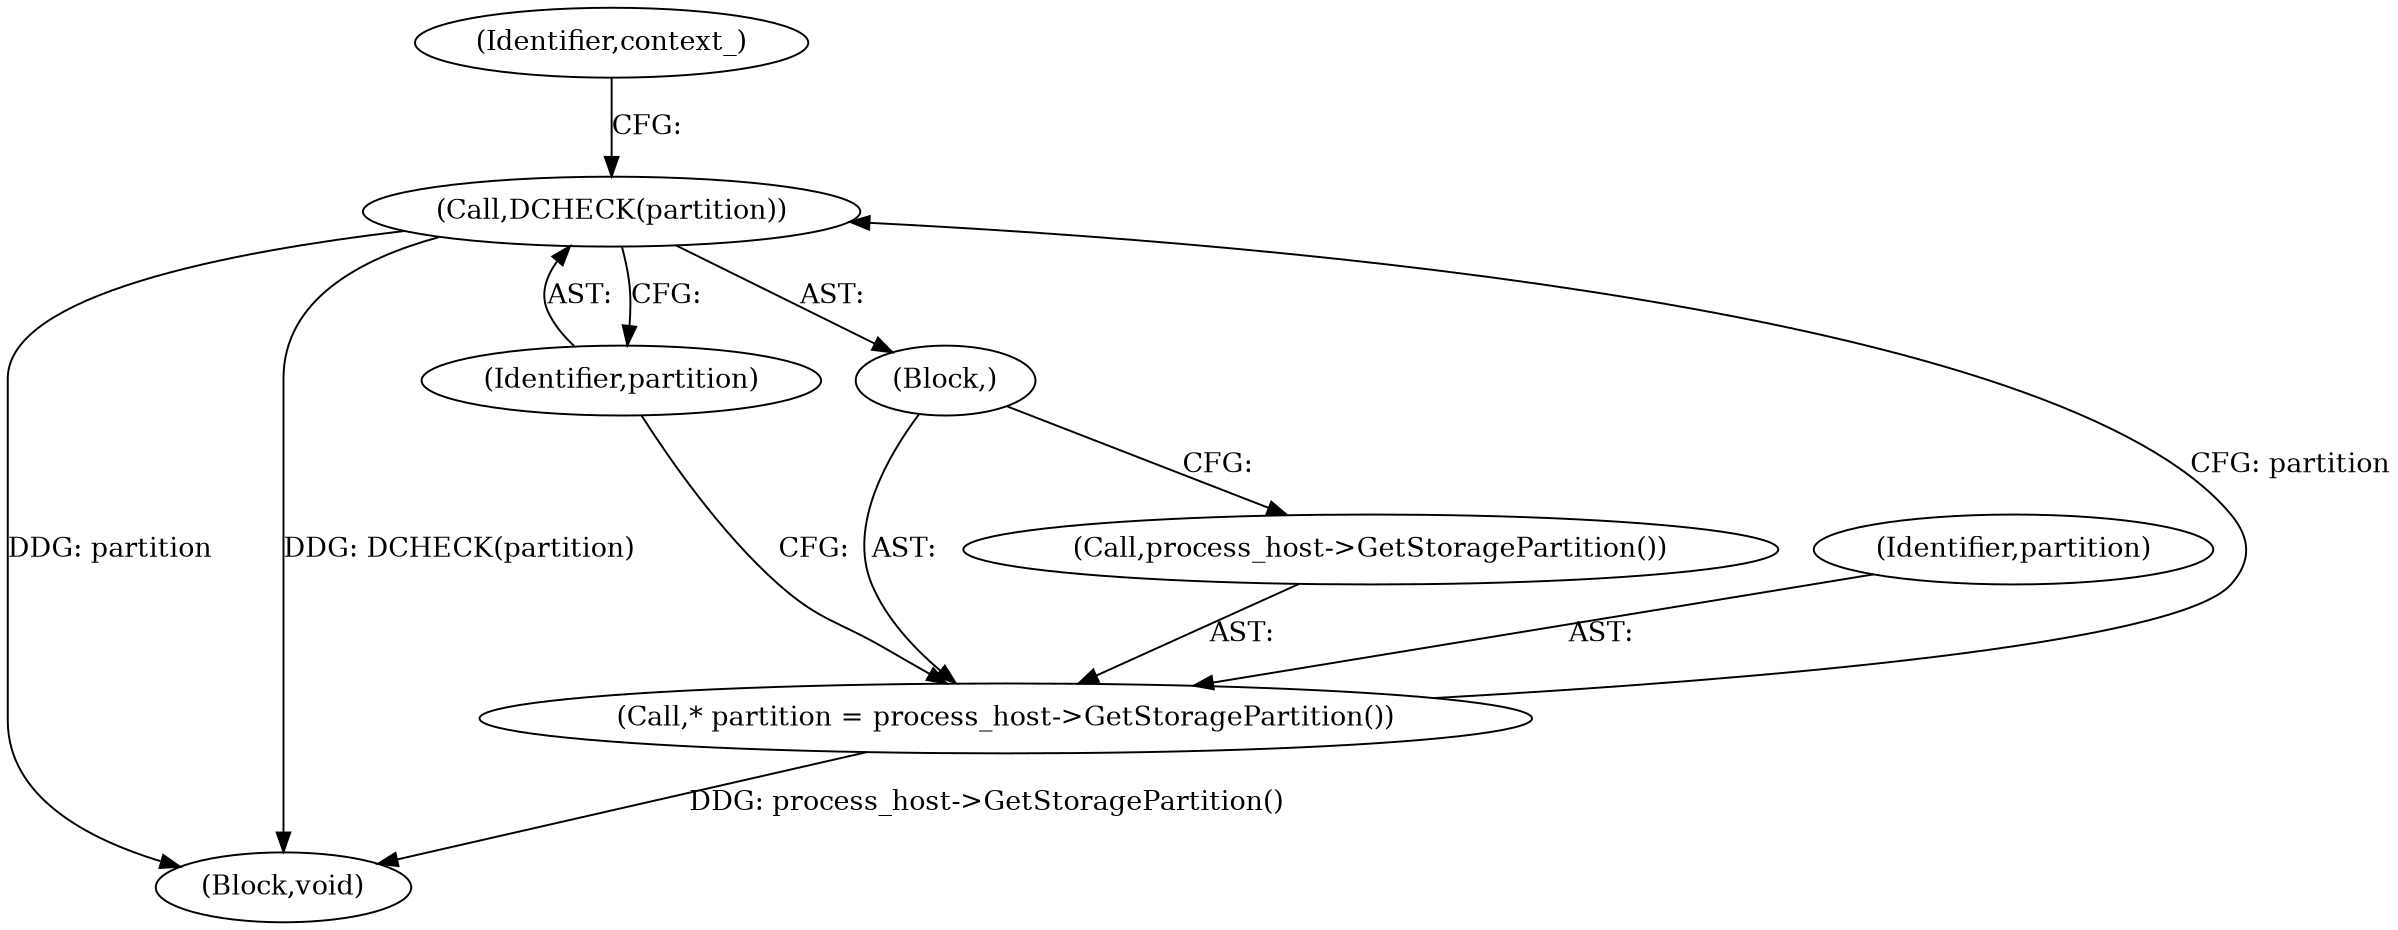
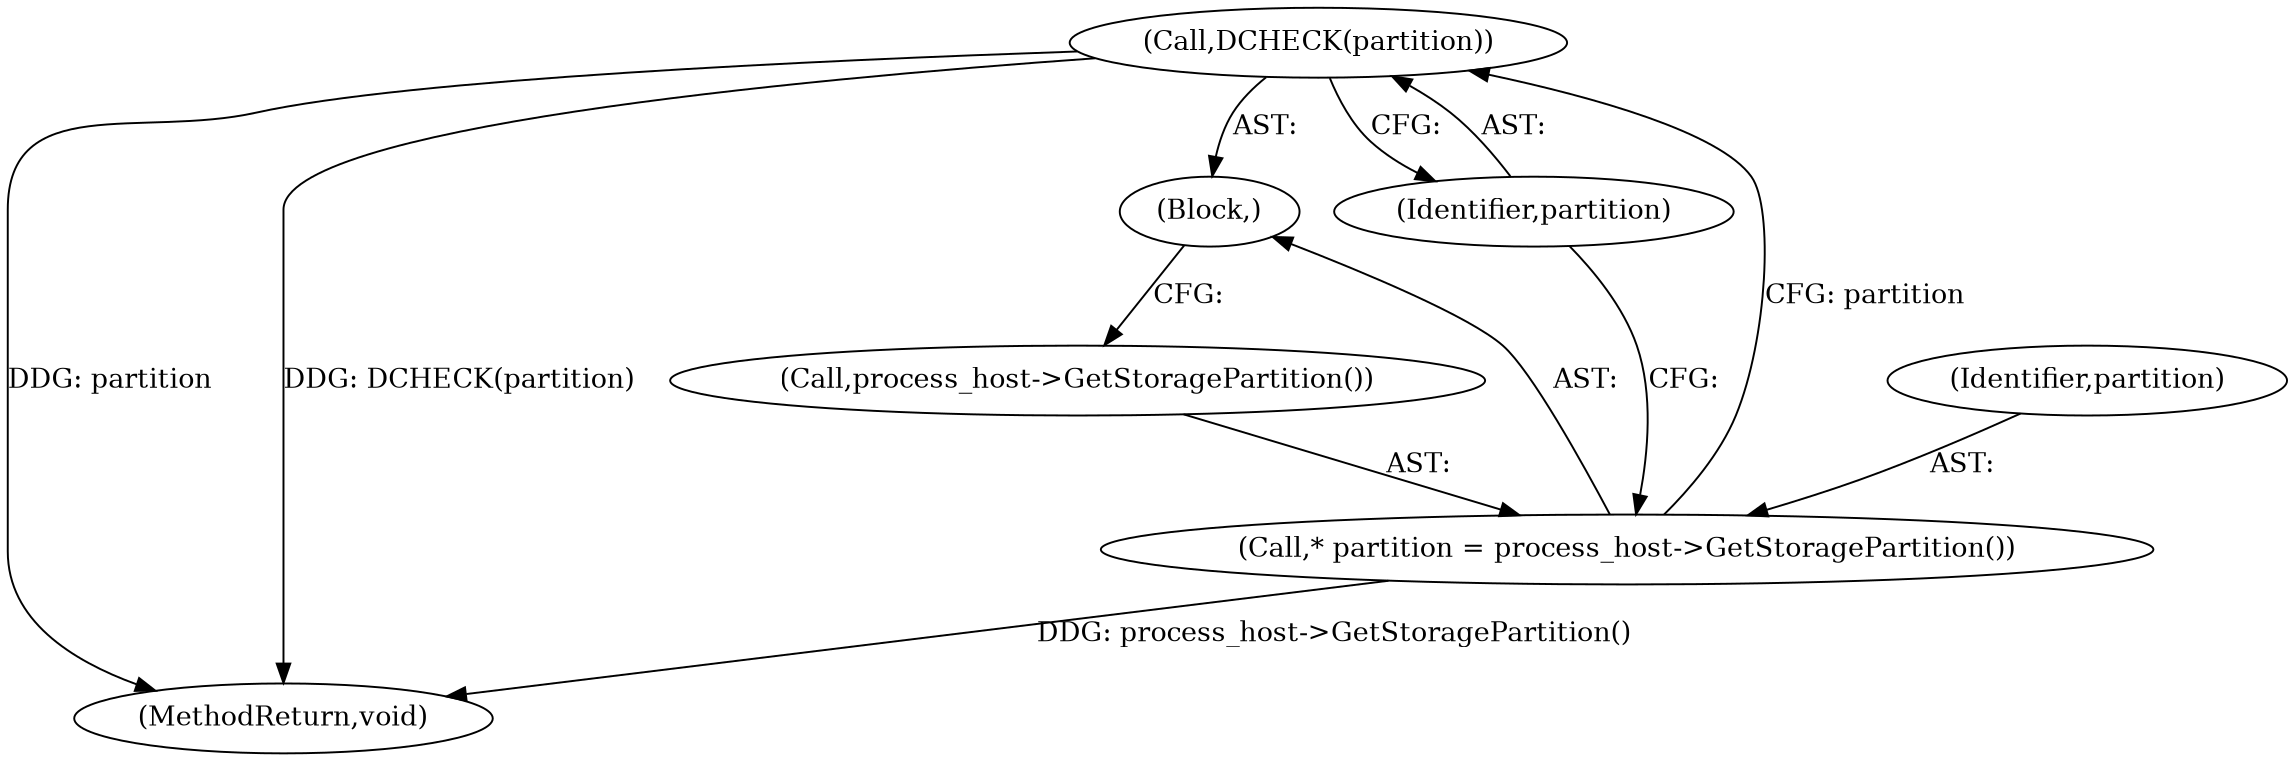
node "(Identifier,context_)": removed
edge "(Block,)" -> "(Call,* partition = process_host->GetStoragePartition())": reversed
node "(Block,void)": label "(Block,void)" -> "(MethodReturn,void)"
